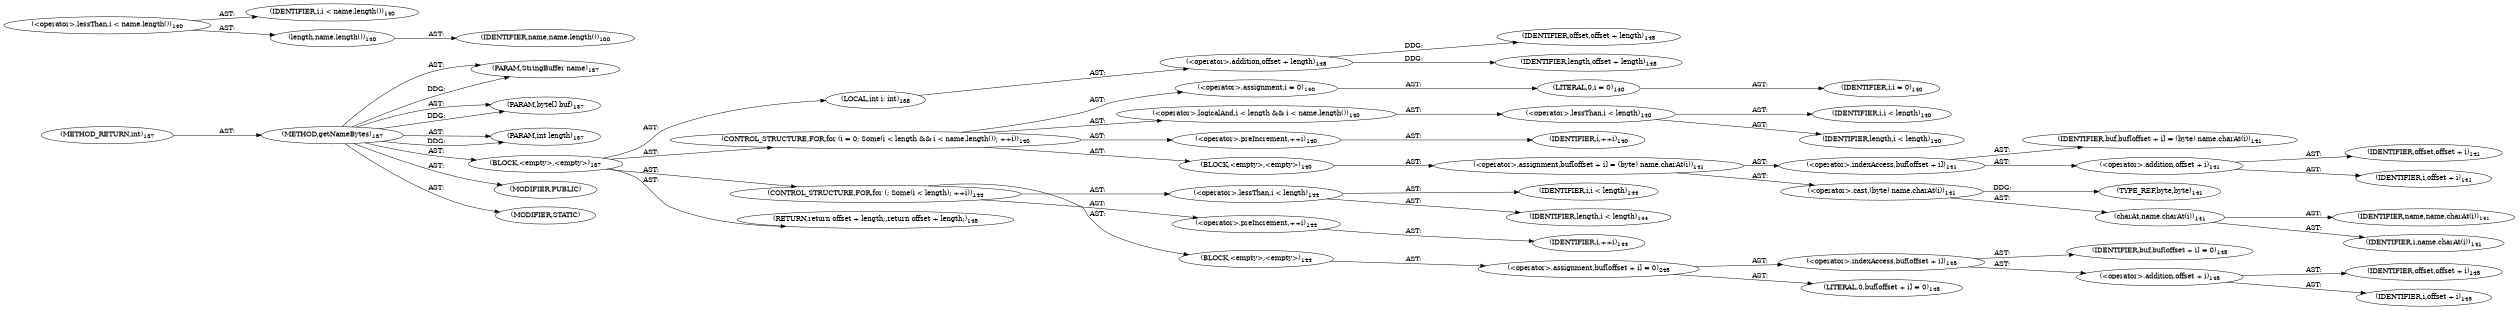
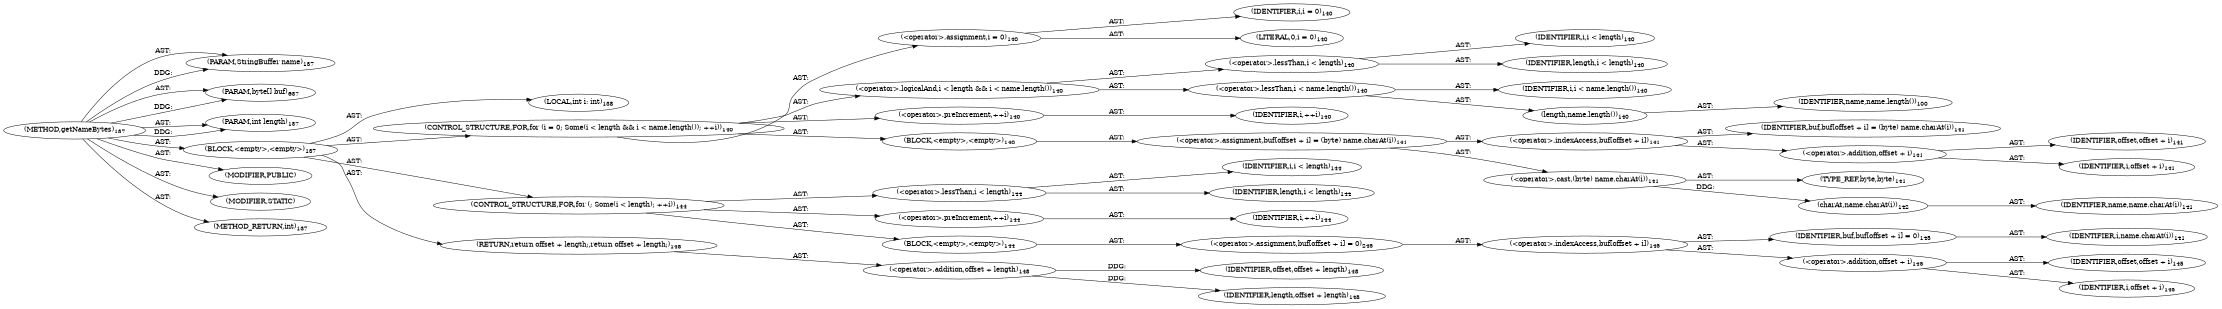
edge "(LOCAL,int i: int)" -> "(<operator>.addition,offset + length)": now "(RETURN,return offset + length;,return offset + length;)" -> "(<operator>.addition,offset + length)"
edge "(LITERAL,0,i = 0)" -> "(IDENTIFIER,i,i = 0)": now "(<operator>.assignment,i = 0)" -> "(IDENTIFIER,i,i = 0)"
edge "(<operator>.logicalAnd,i < length && i < name.length())" -> "(<operator>.lessThan,i < name.length())": added, label "AST:"
node "(PARAM,byte[] buf)": text "137" -> "637"
edge "(METHOD_RETURN,int)" -> "(METHOD,getNameBytes)": reversed
edge "(<operator>.cast,(byte) name.charAt(i))" -> "(TYPE_REF,byte,byte)": label "DDG: " -> "AST: "
edge "(<operator>.cast,(byte) name.charAt(i))" -> "(charAt,name.charAt(i))": label "AST: " -> "DDG: "
node "(charAt,name.charAt(i))": text "141" -> "142"
edge "(charAt,name.charAt(i))" -> "(IDENTIFIER,i,name.charAt(i))": now "(IDENTIFIER,buf,buf[offset + i] = 0)" -> "(IDENTIFIER,i,name.charAt(i))"
node "(LITERAL,0,buf[offset + i] = 0)": removed
